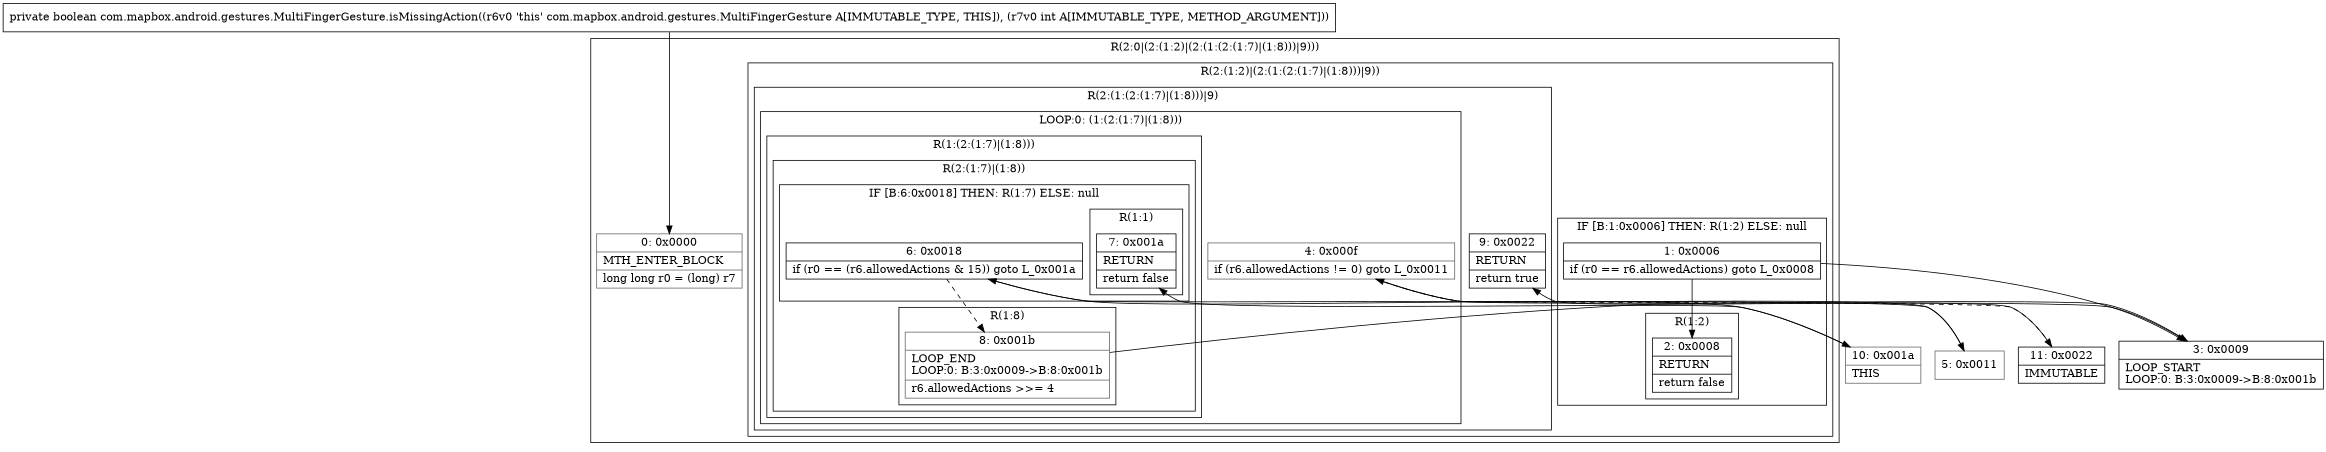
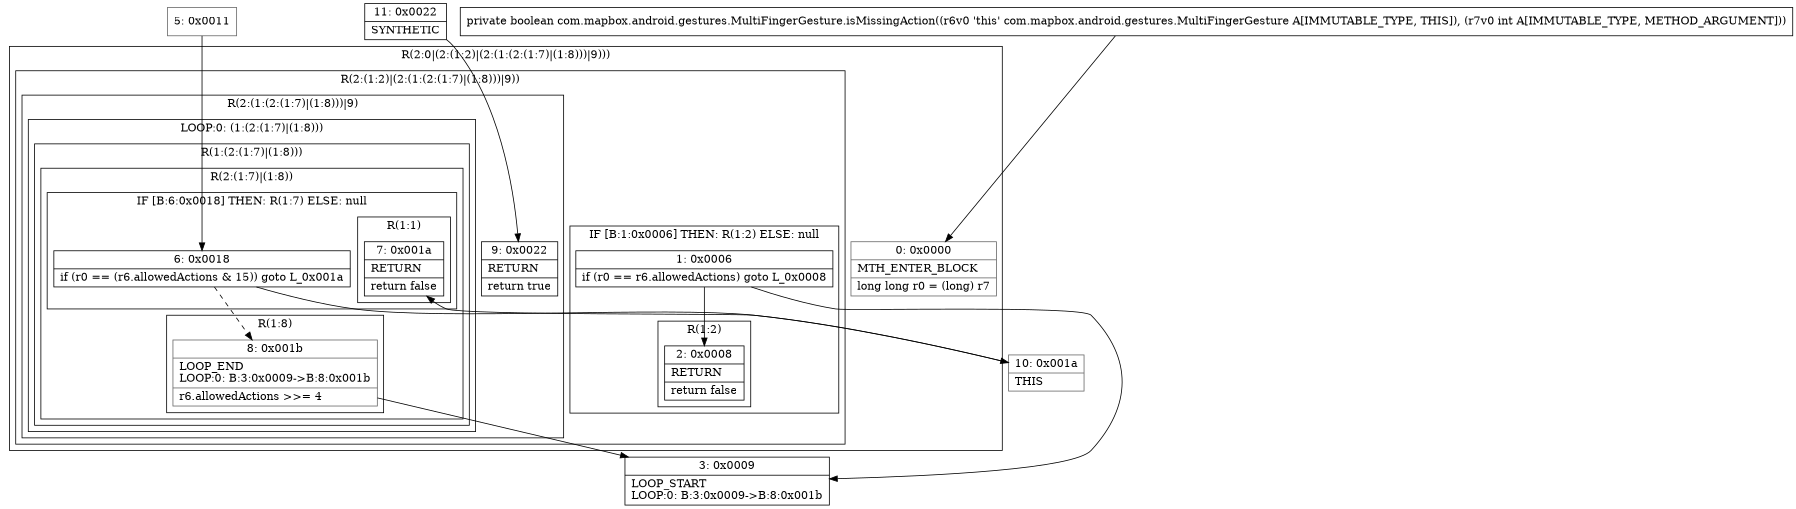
node "4: 0x000f": removed
node "11: 0x0022": text "IMMUTABLE" -> "SYNTHETIC"
